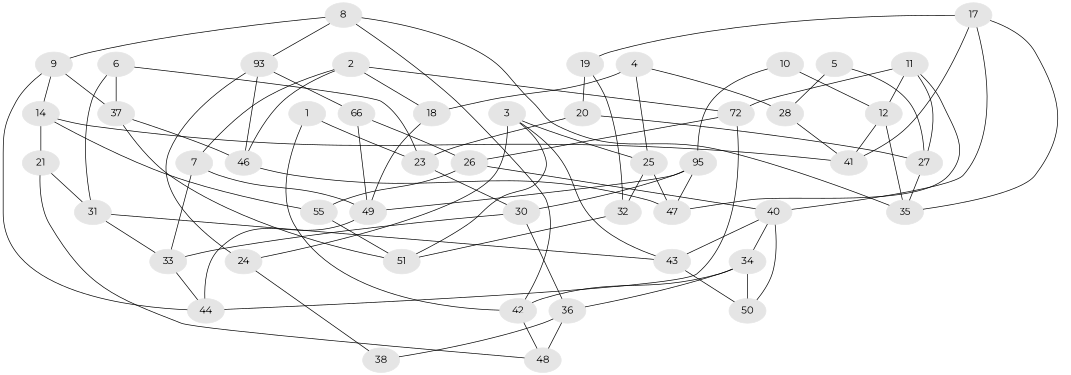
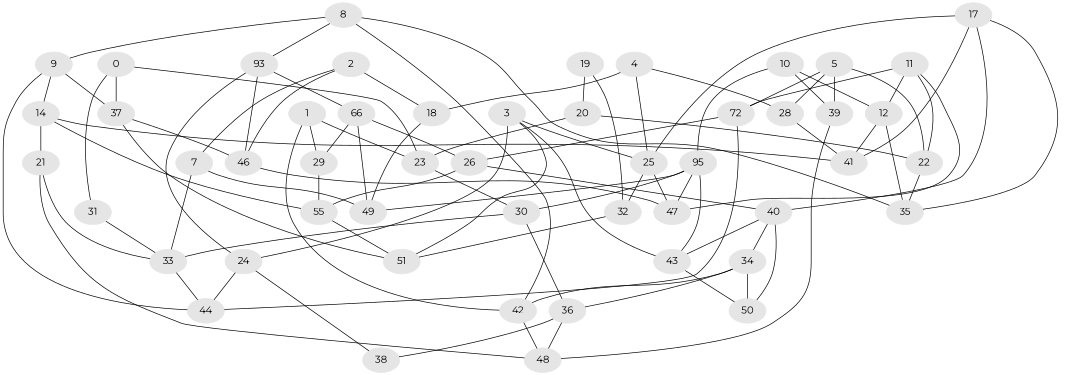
edge "17" -- "19": now "17" -- "25"
node "6": label "6" -> "0"
edge "2" -- "72": now "5" -- "72"
node "39": added
node "29": added
node "27": label "27" -> "22"
edge "21" -- "31": now "21" -- "33"
edge "49" -- "44": now "24" -- "44"
edge "31" -- "43": now "95" -- "43"
